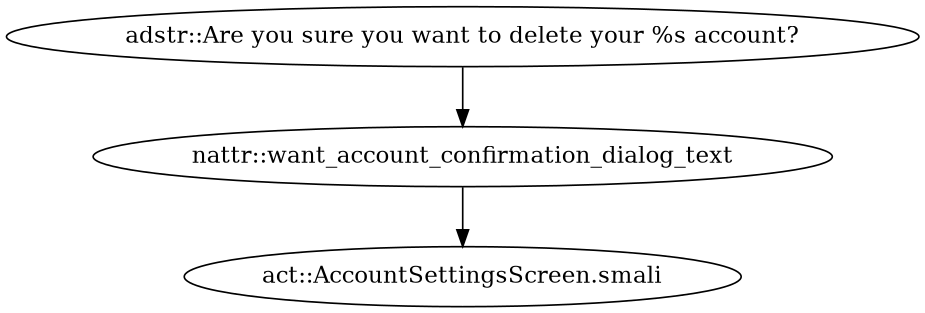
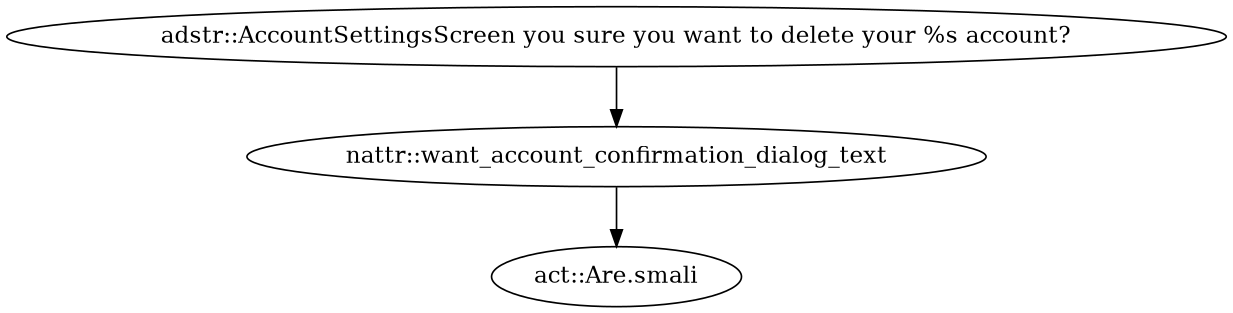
node "adstr::Are you sure you want to delete your %s account?": label "adstr::Are you sure you want to delete your %s account?" -> "adstr::AccountSettingsScreen you sure you want to delete your %s account?"
node "act::AccountSettingsScreen.smali": label "act::AccountSettingsScreen.smali" -> "act::Are.smali"
